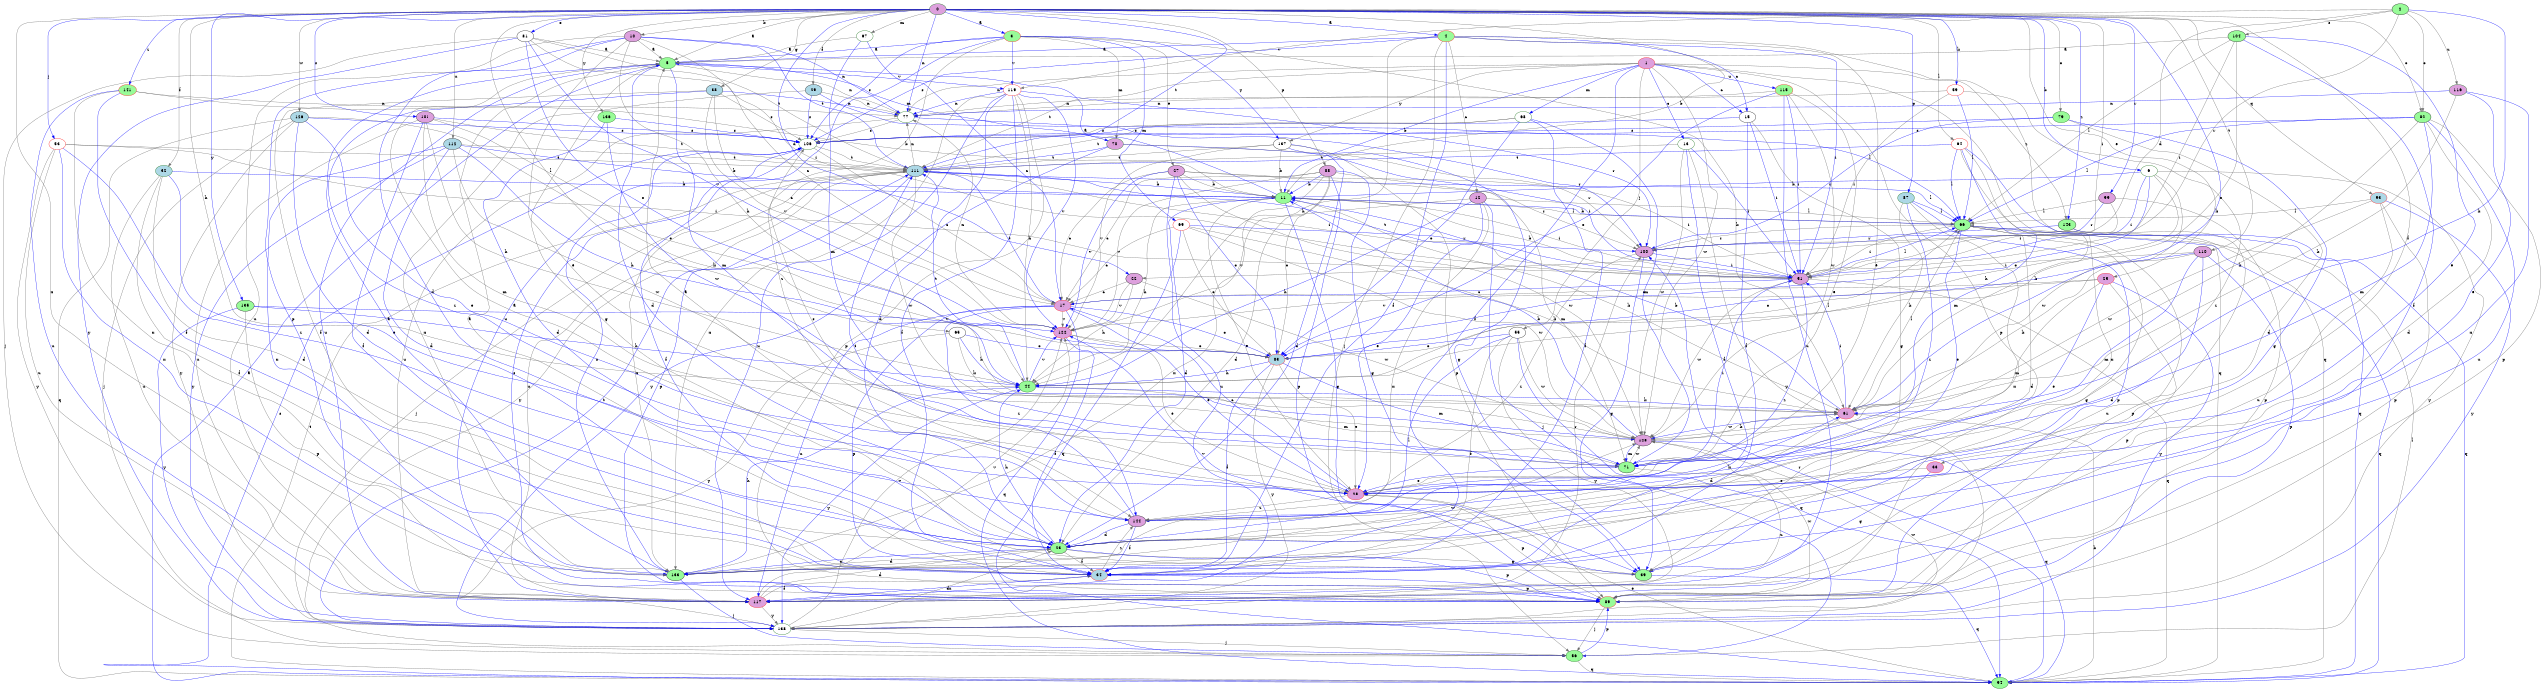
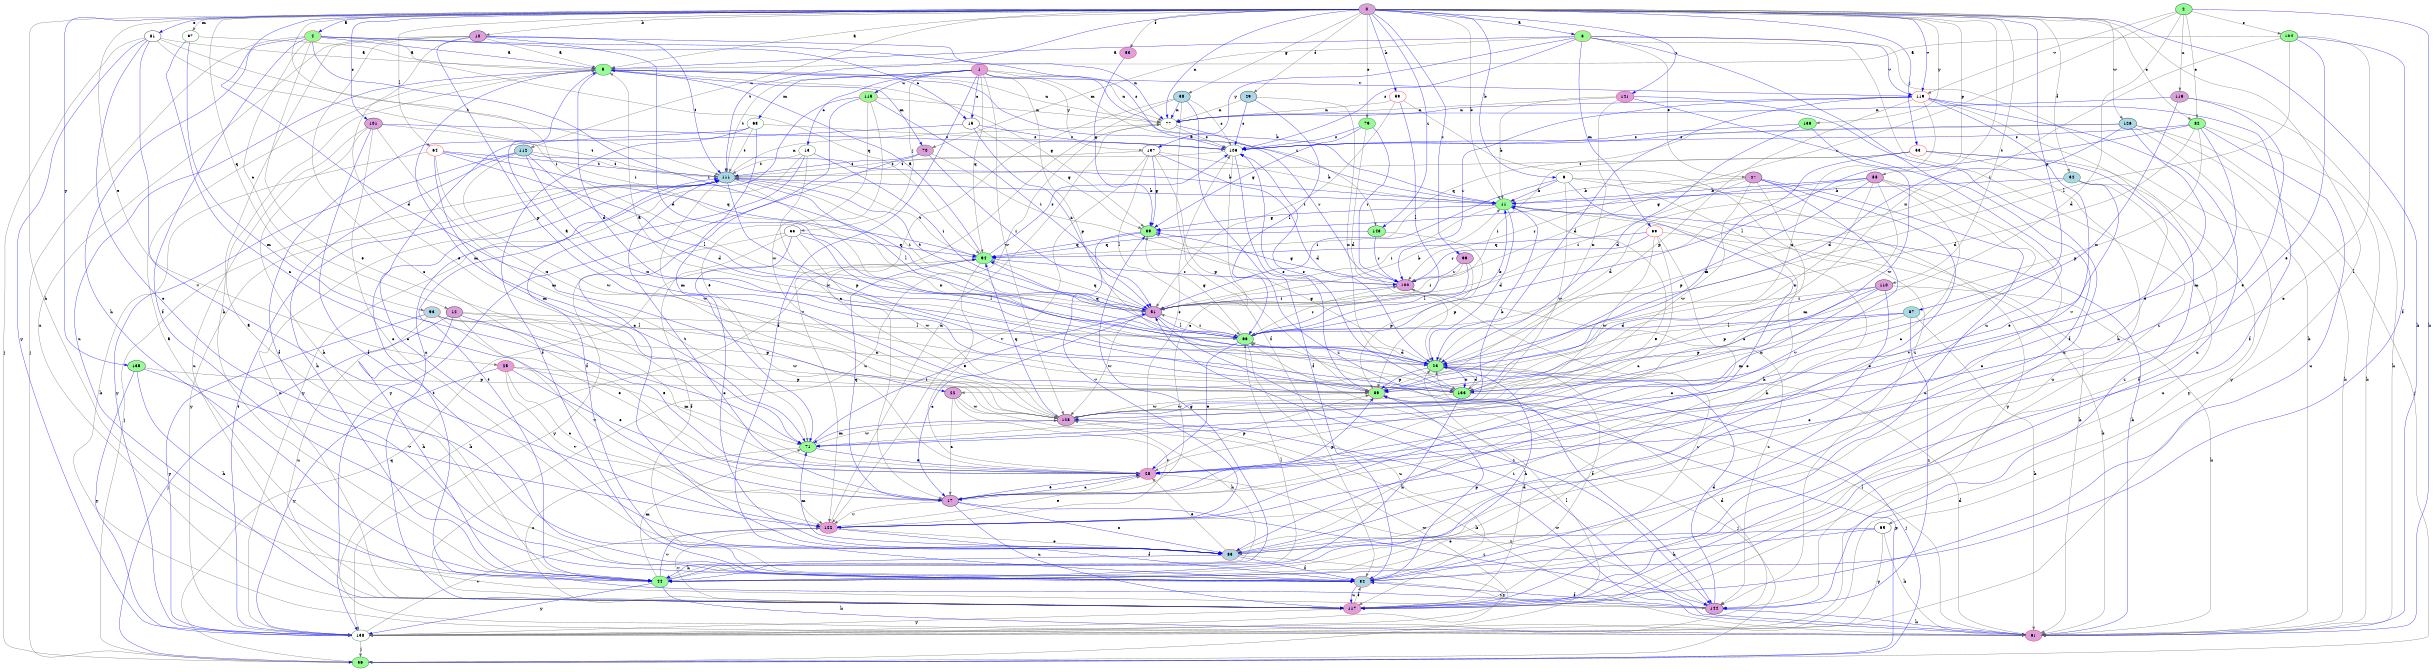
edge "0" -> "119": added, label "v"
node "141": fillcolor palegreen -> plum
edge "99" -> "66": color gray40 -> blue
edge "11" -> "66": now "137" -> "66"
edge "4" -> "44": color gray40 -> blue
node "17": color red -> black
edge "33" -> "28": now "93" -> "28"
edge "44" -> "39": added, label "g"
edge "94" -> "61": label "b" -> "k"
